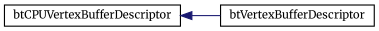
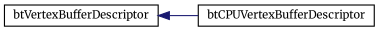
edge "btVertexBufferDescriptor" -> "btCPUVertexBufferDescriptor": reversed
